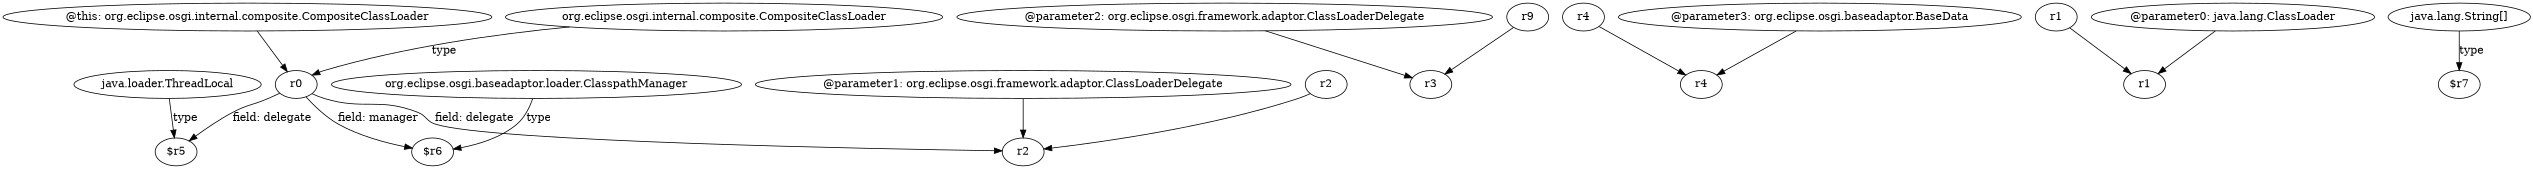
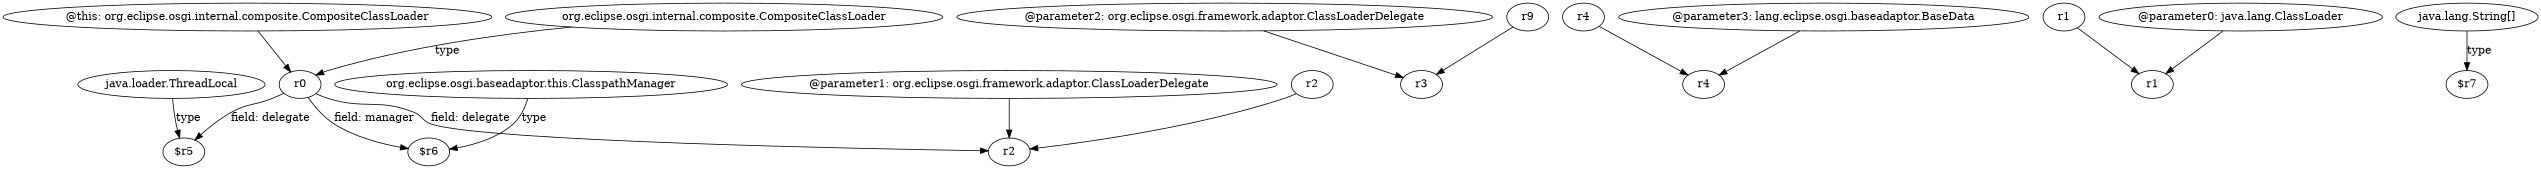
node "@parameter3: org.eclipse.osgi.baseadaptor.BaseData": label "@parameter3: org.eclipse.osgi.baseadaptor.BaseData" -> "@parameter3: lang.eclipse.osgi.baseadaptor.BaseData"
node "org.eclipse.osgi.baseadaptor.loader.ClasspathManager": label "org.eclipse.osgi.baseadaptor.loader.ClasspathManager" -> "org.eclipse.osgi.baseadaptor.this.ClasspathManager"
